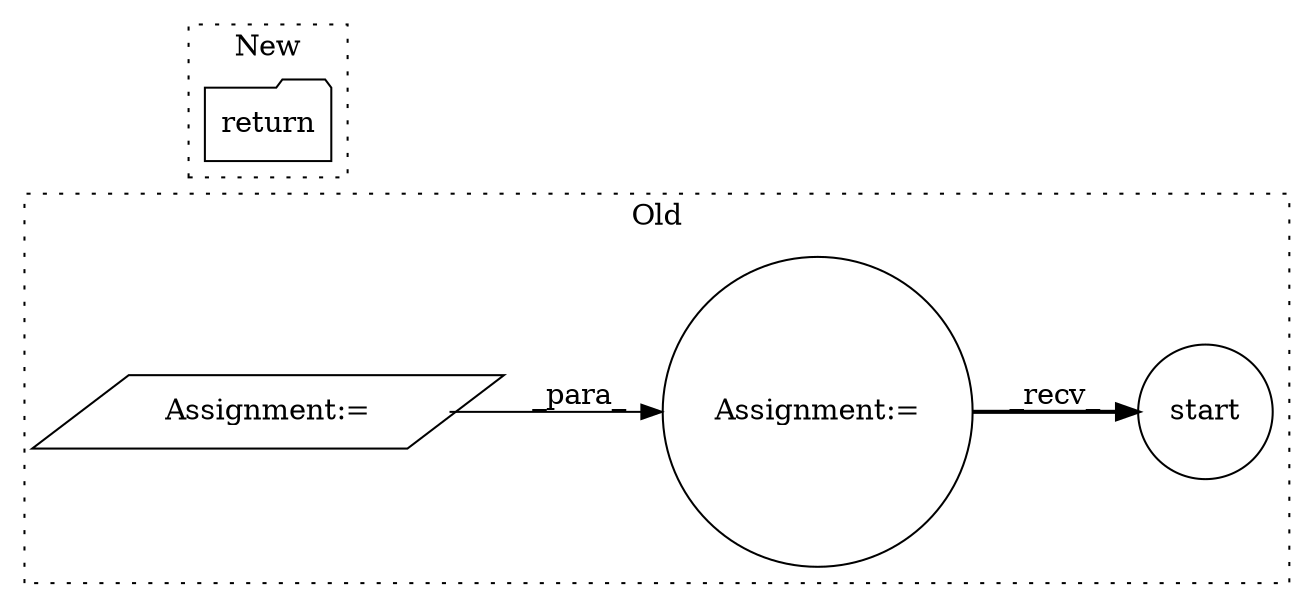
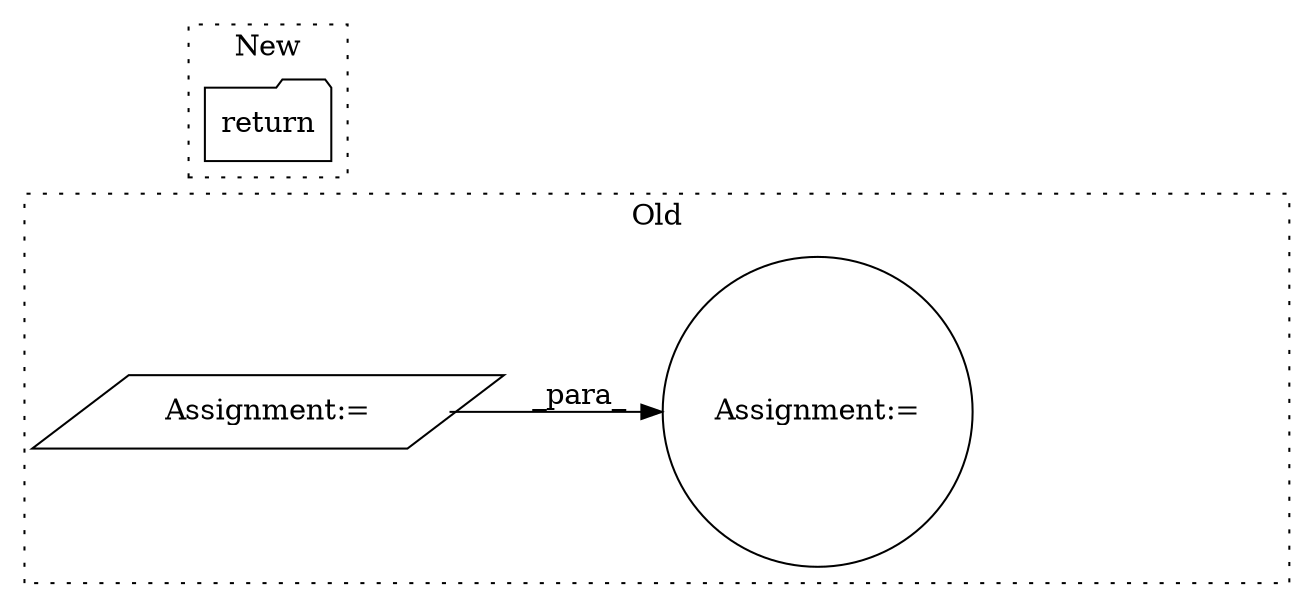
node "start": removed
